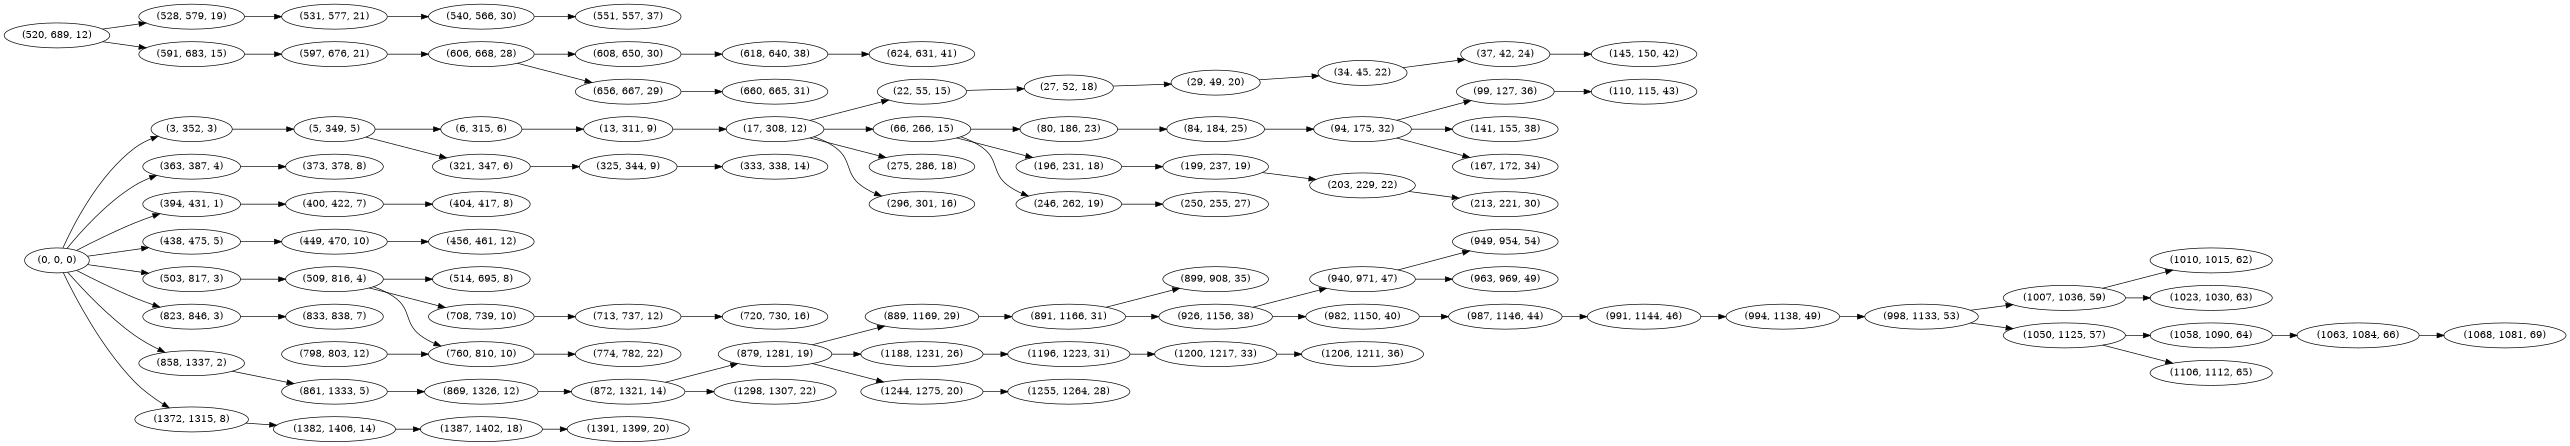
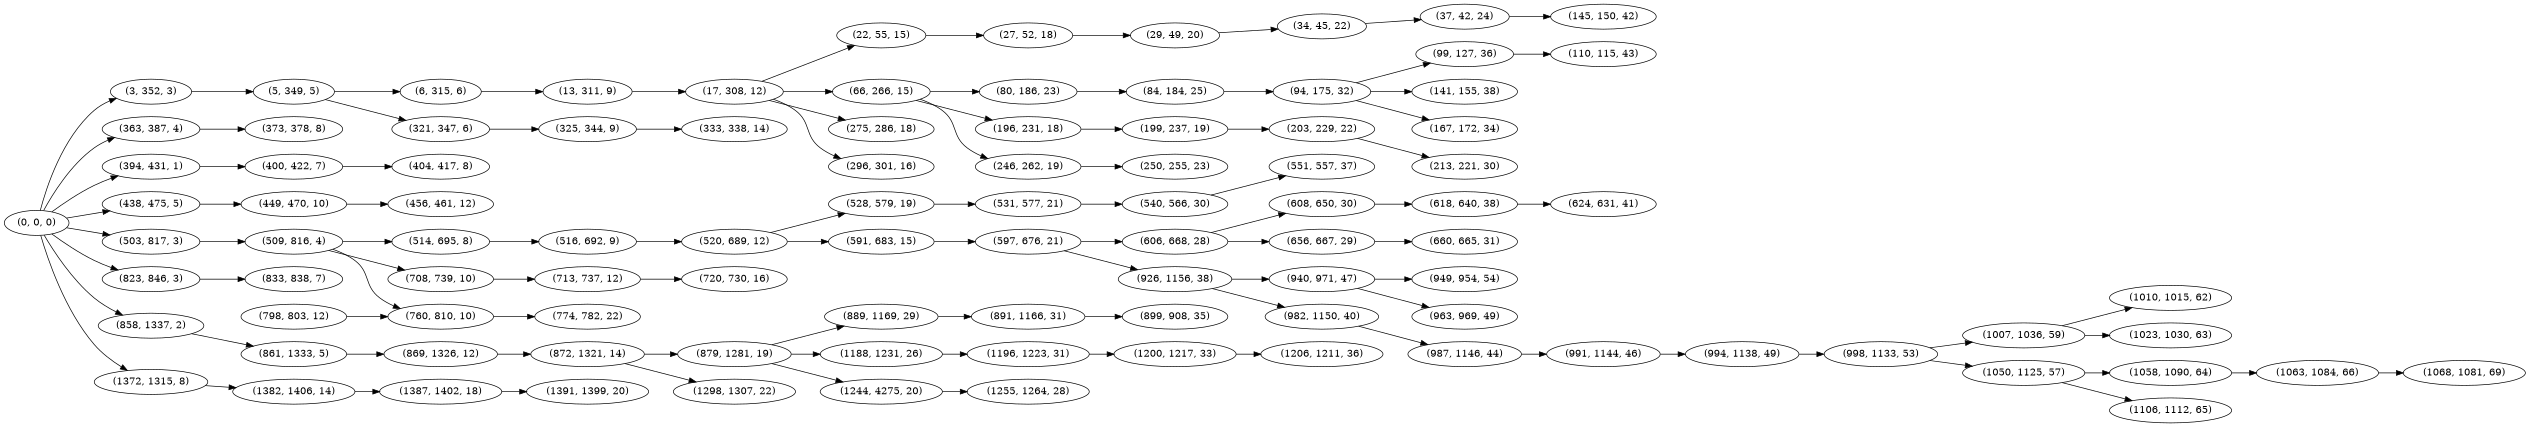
node "(250, 255, 27)": label "(250, 255, 27)" -> "(250, 255, 23)"
node "(516, 692, 9)": added
edge "(891, 1166, 31)" -> "(926, 1156, 38)": now "(597, 676, 21)" -> "(926, 1156, 38)"
node "(1244, 1275, 20)": label "(1244, 1275, 20)" -> "(1244, 4275, 20)"
